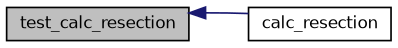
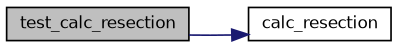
edge "calc_resection" -> "test_calc_resection": reversed
